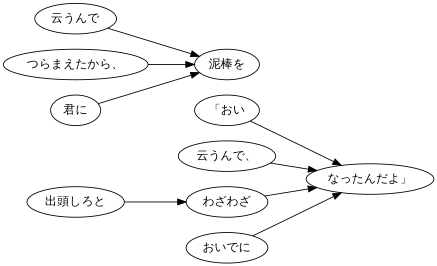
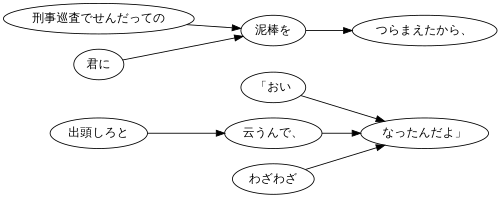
node "云うんで": label "云うんで" -> "刑事巡査でせんだっての"
edge "つらまえたから、" -> "泥棒を": reversed
edge "出頭しろと" -> "わざわざ": now "出頭しろと" -> "云うんで、"
node "おいでに": removed
